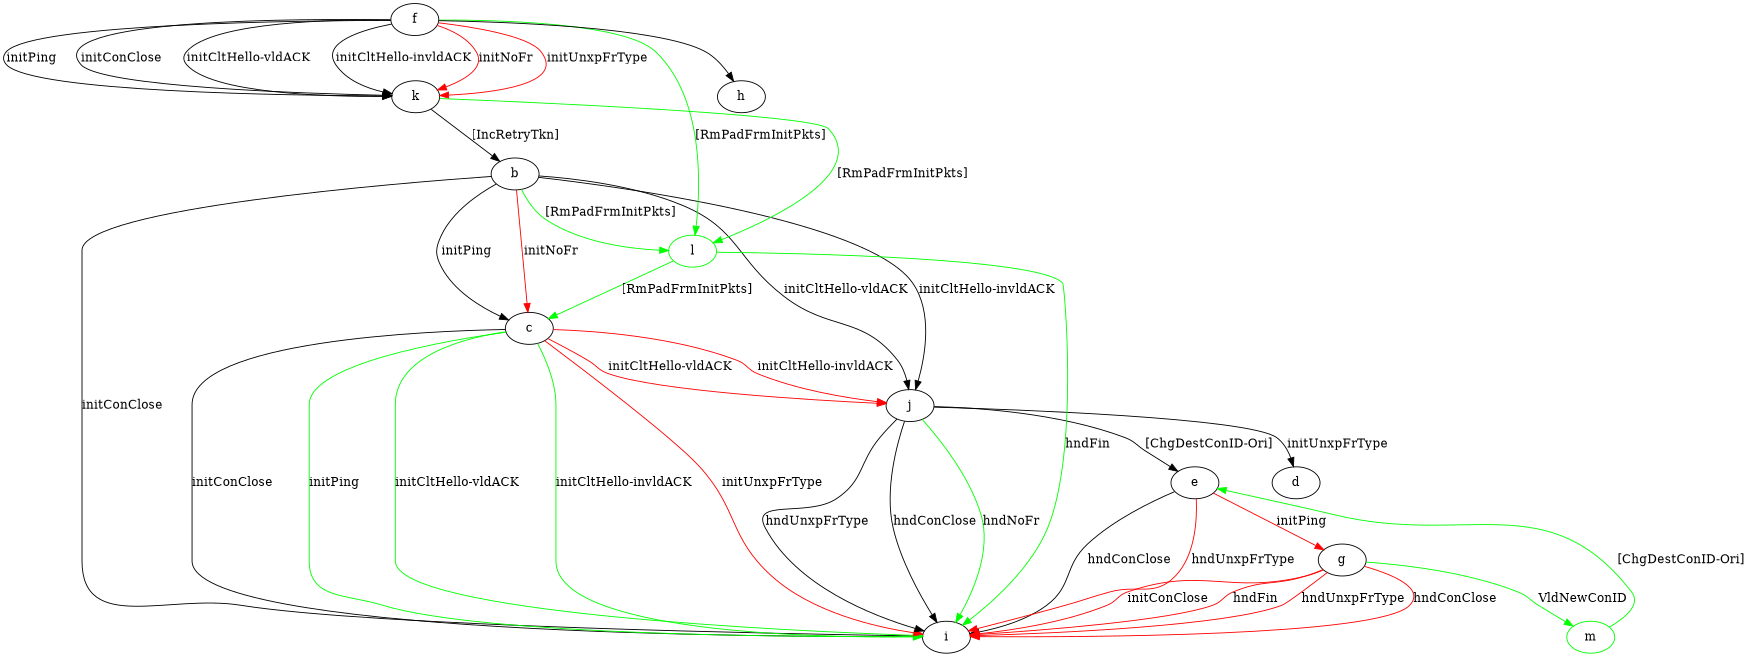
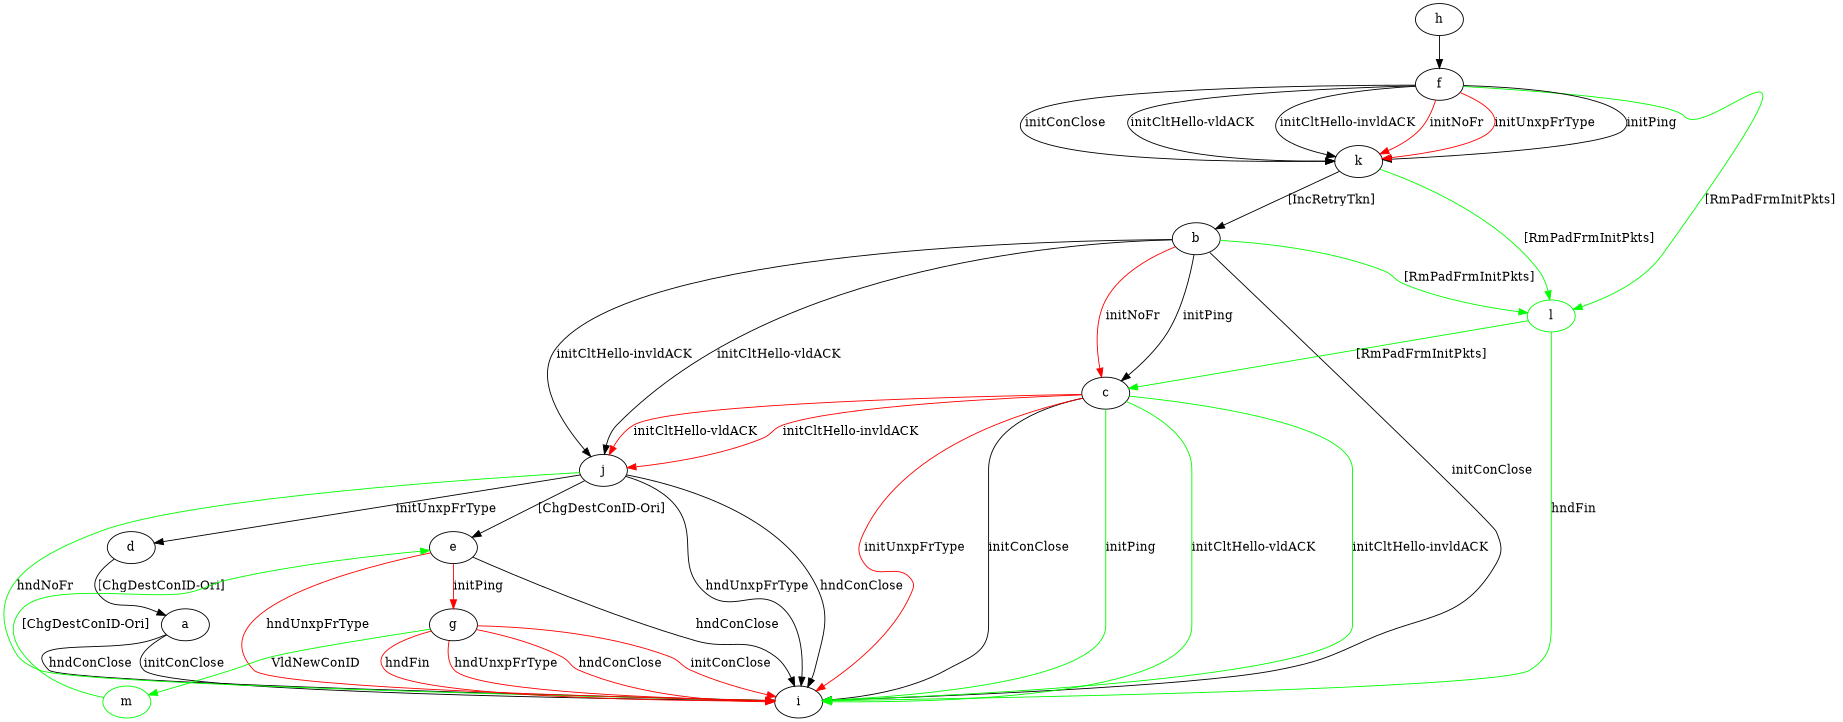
edge "f" -> "h": reversed
node "a": added
